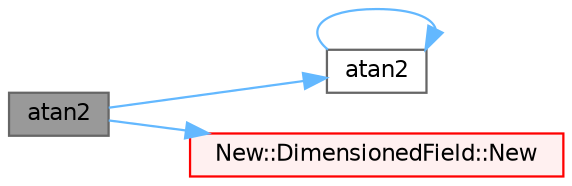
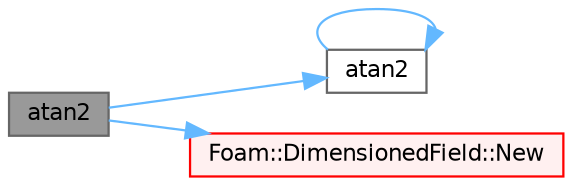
node "New::DimensionedField::New": label "New::DimensionedField::New" -> "Foam::DimensionedField::New"
